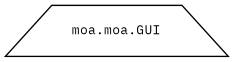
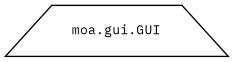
node "moa.moa.GUI": label "moa.moa.GUI" -> "moa.gui.GUI"
